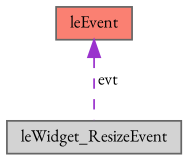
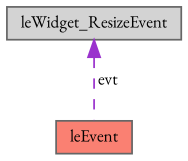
edge "leWidget_ResizeEvent" -> "leEvent": reversed
